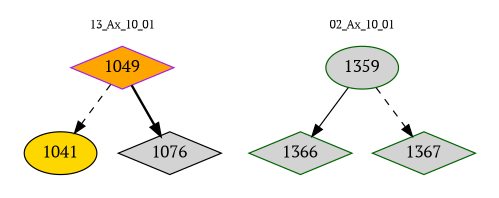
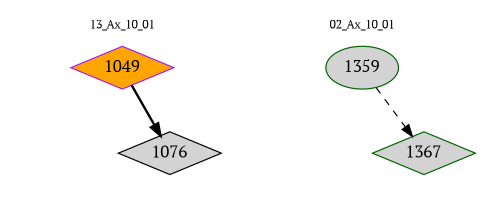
node "1041": removed
node "1366": removed
